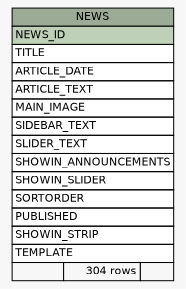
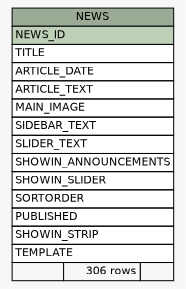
node "NEWS": text "304 rows" -> "306 rows"
